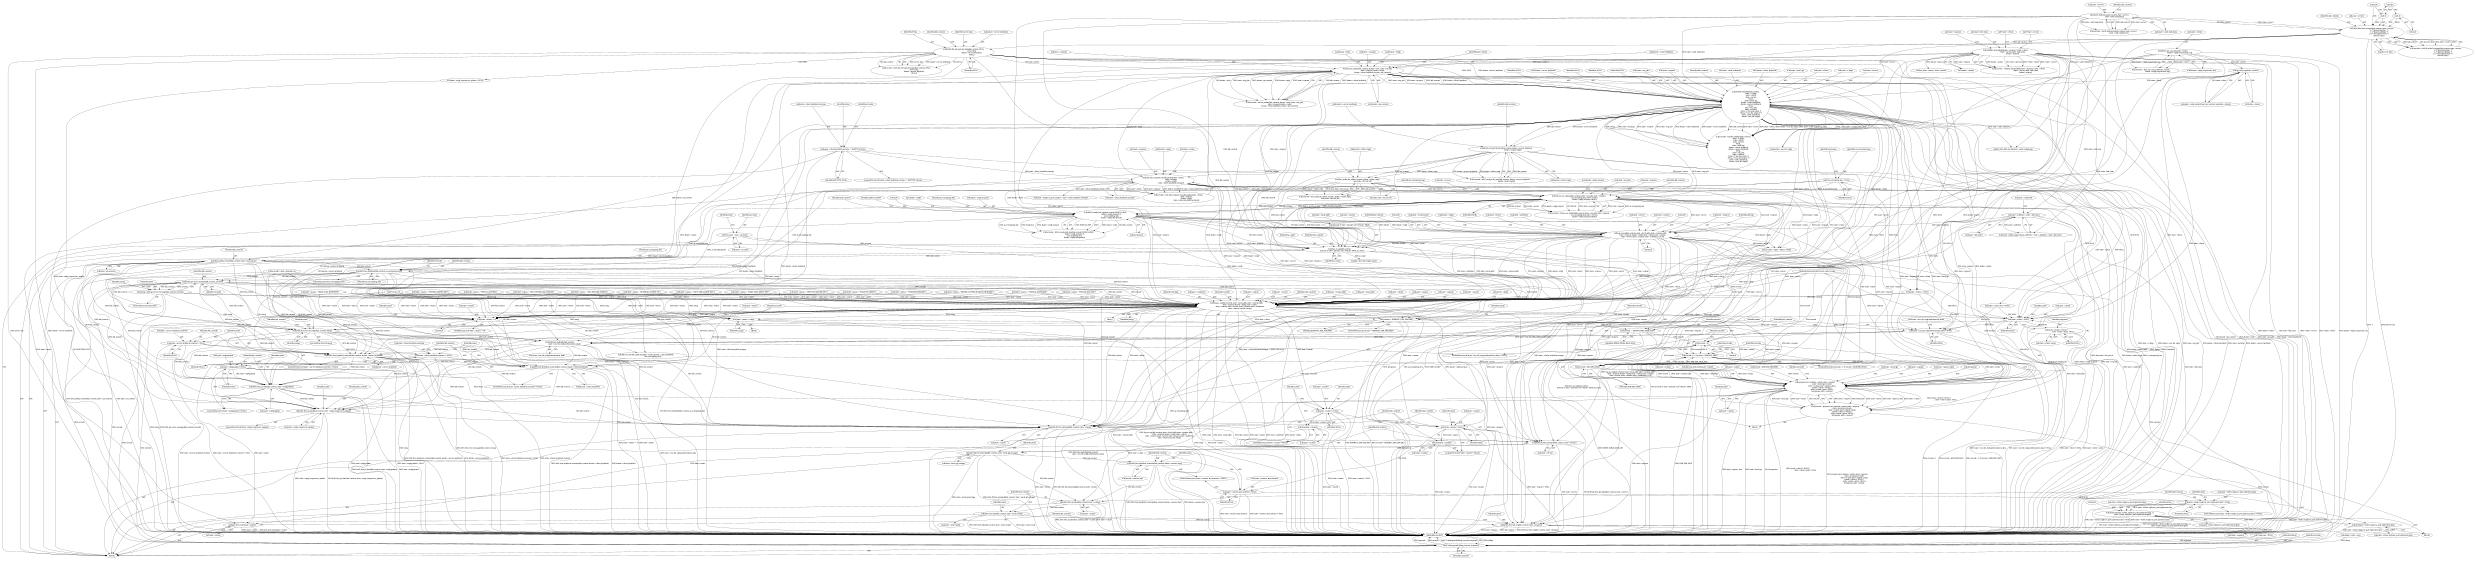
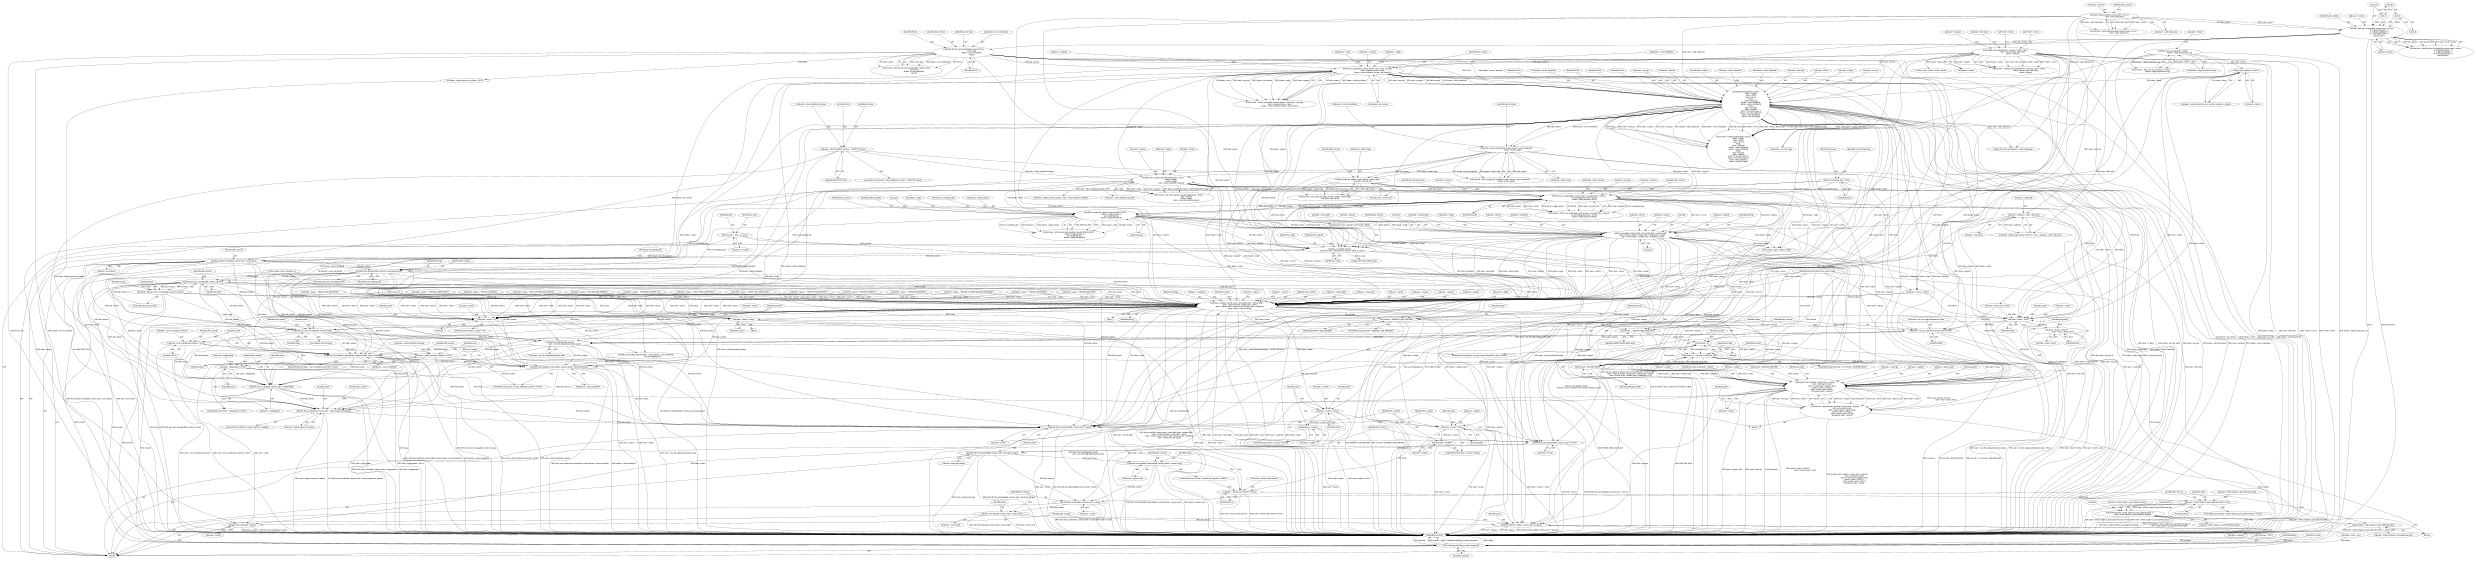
edge "(Call,state->status == NULL)" -> "(Call,state->enc_tkt_reply.authorization_data != NULL)": removed, label "DDG: NULL"
edge "(Call,state->session_key.contents != NULL)" -> "(ControlStructure,if (state->session_key.contents != NULL))": reversed
edge "(MethodReturn,RET)" -> "(Call,(*oldrespond)(oldarg, errcode, response))": removed, label "CFG:"
